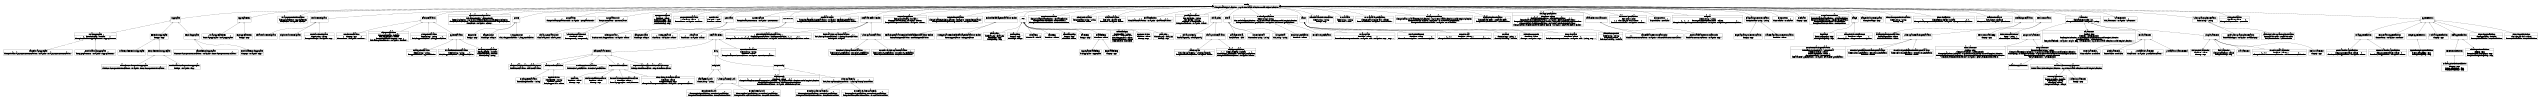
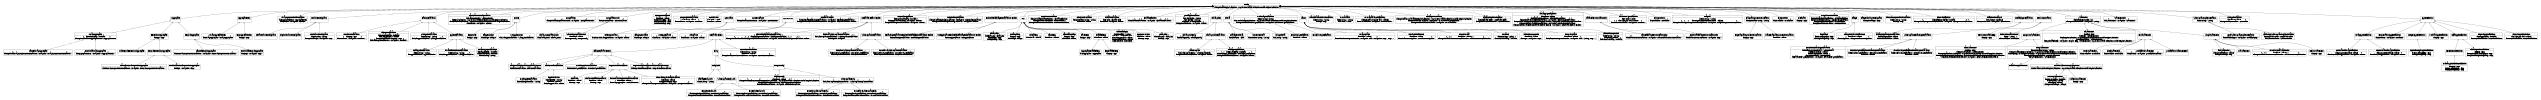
node "AssignmentStatement": removed
